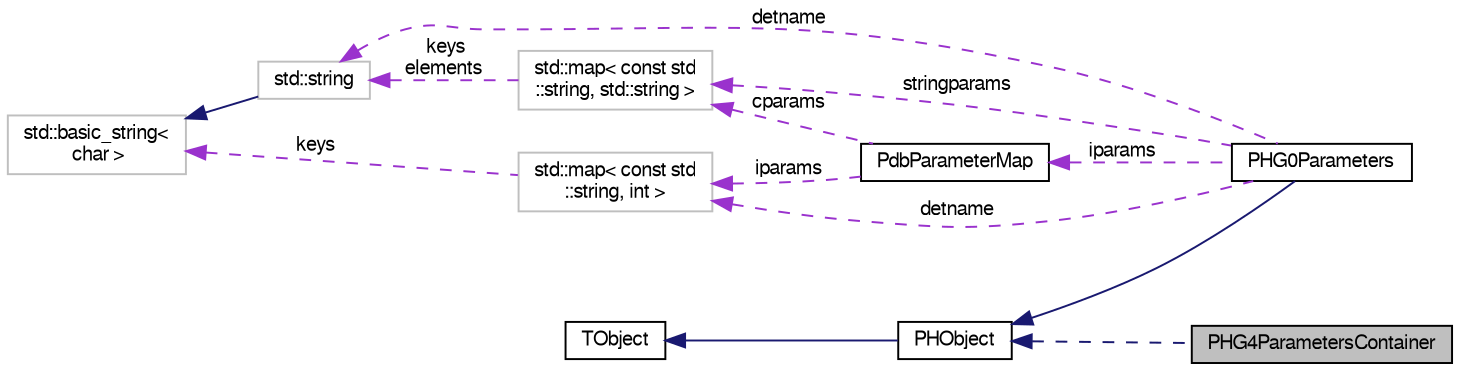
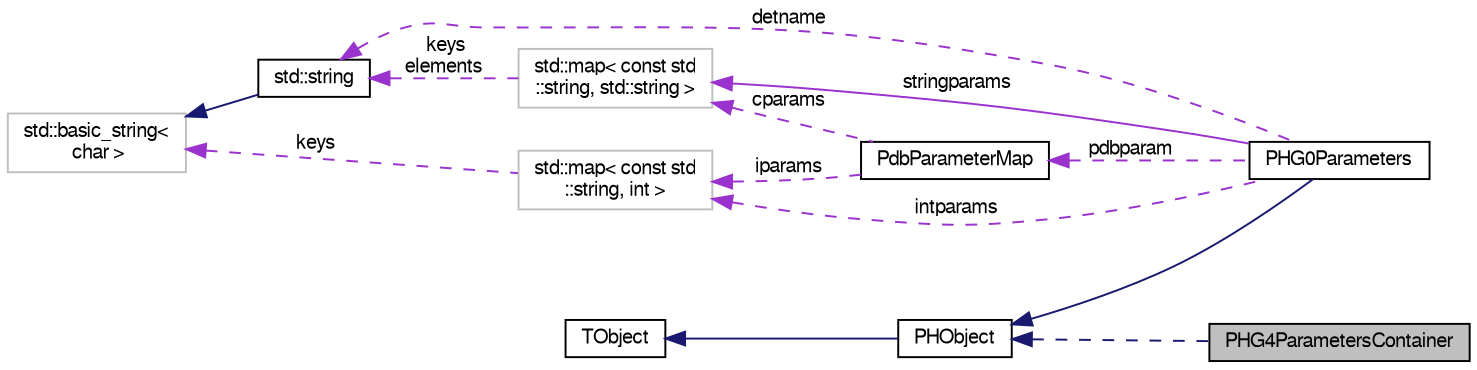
node "std::string": color grey75 -> black
edge "PHG0Parameters" -> "std::map< const std ::string, std::string >": style dashed -> solid
edge "PHG0Parameters" -> "PdbParameterMap": label " iparams" -> " pdbparam"
edge "PHG0Parameters" -> "std::map< const std ::string, int >": label " detname" -> " intparams"
